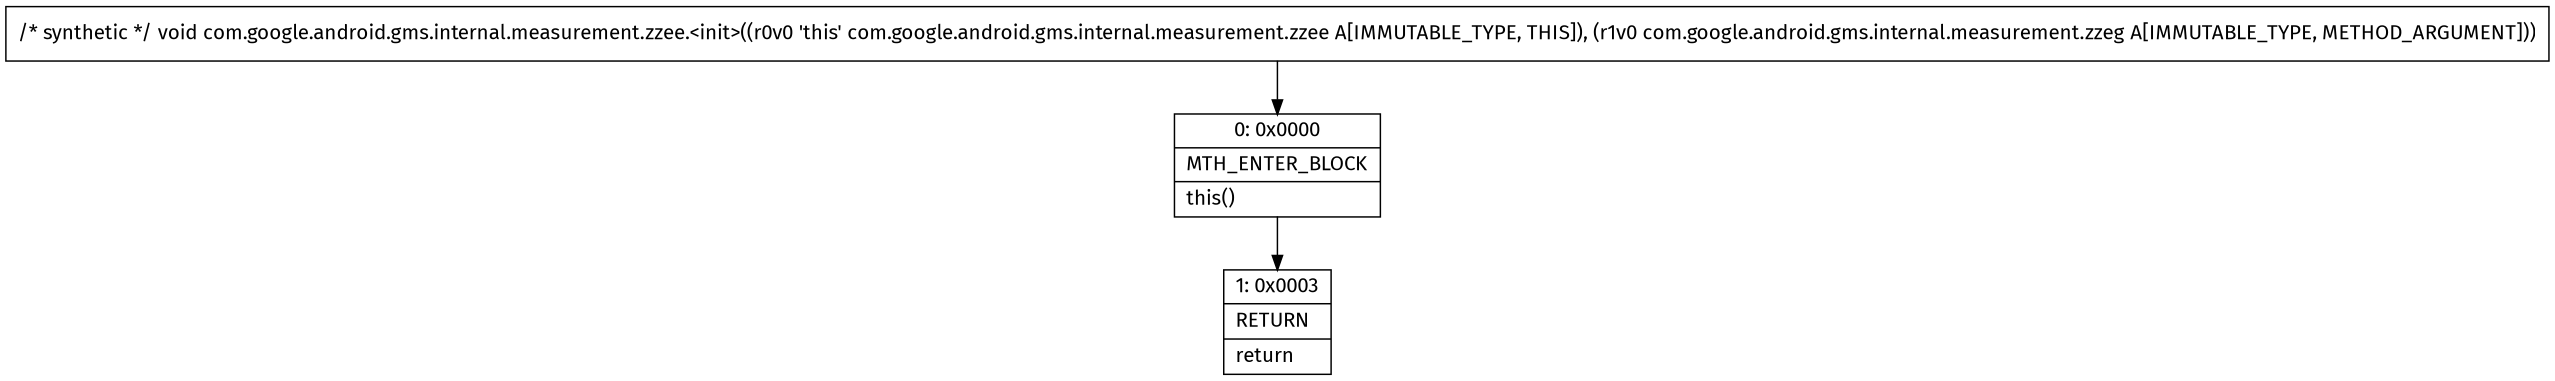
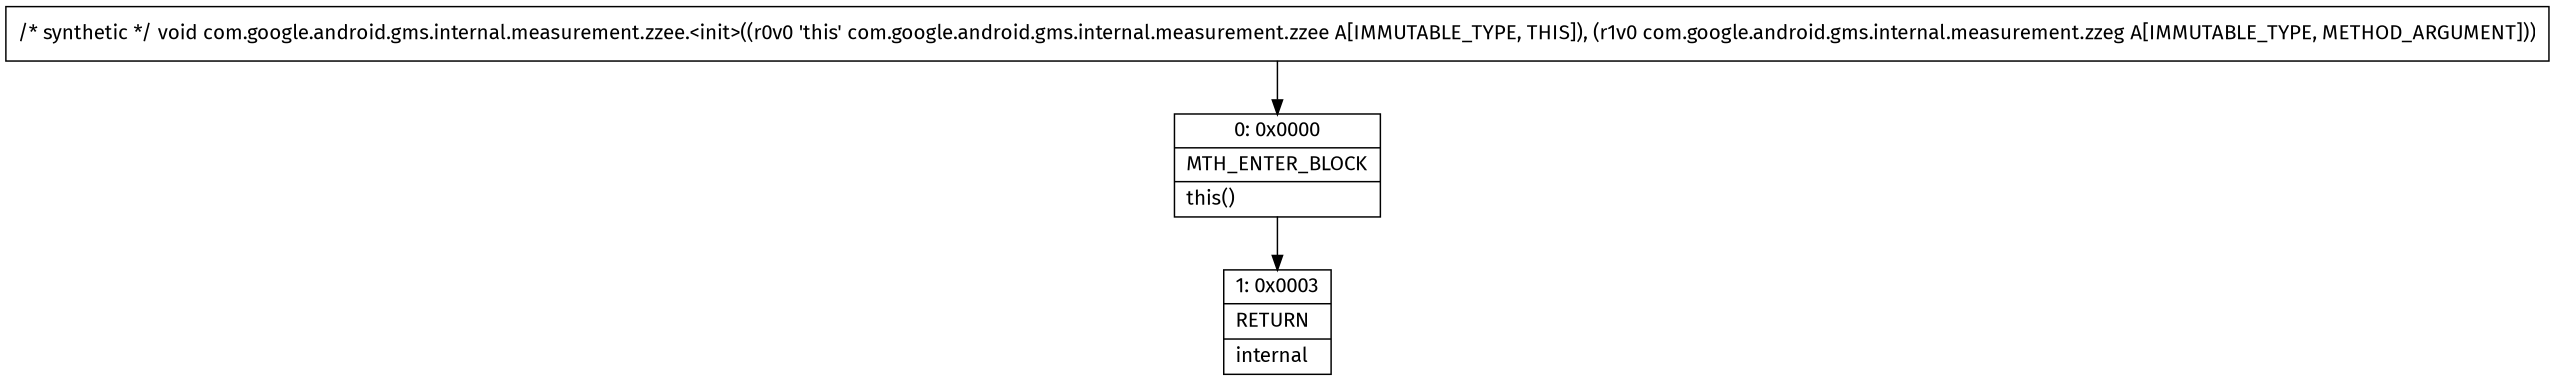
node "1: 0x0003": text "return" -> "internal"
